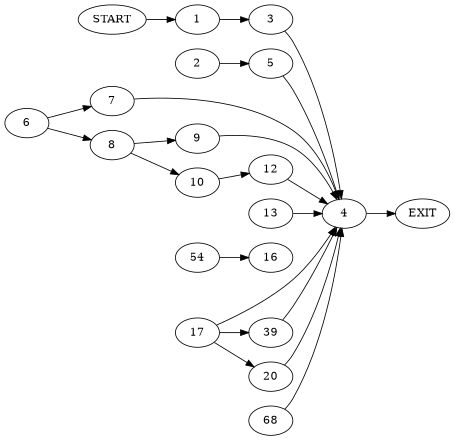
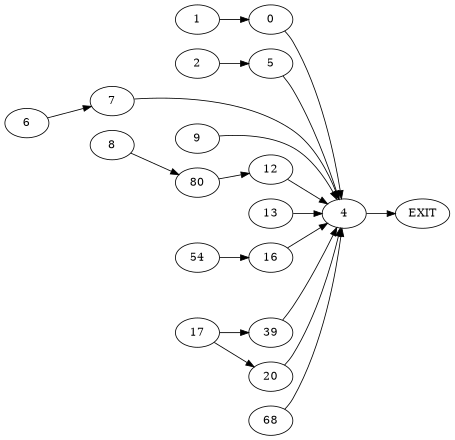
node "START": removed
node "3": label "3" -> "0"
edge "6" -> "8": removed
edge "8" -> "9": removed
node "10": label "10" -> "80"
edge "17" -> "4": now "16" -> "4"
